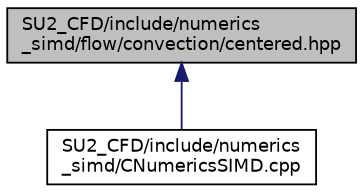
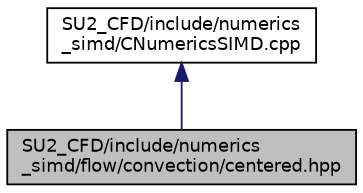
edge "SU2_CFD/include/numerics _simd/CNumericsSIMD.cpp" -> "SU2_CFD/include/numerics _simd/flow/convection/centered.hpp": reversed
